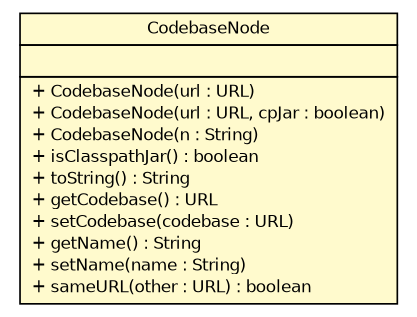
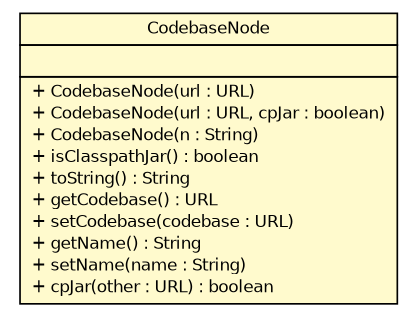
node "CodebaseNode": text "+ sameURL(other : URL) : boolean" -> "+ cpJar(other : URL) : boolean"
